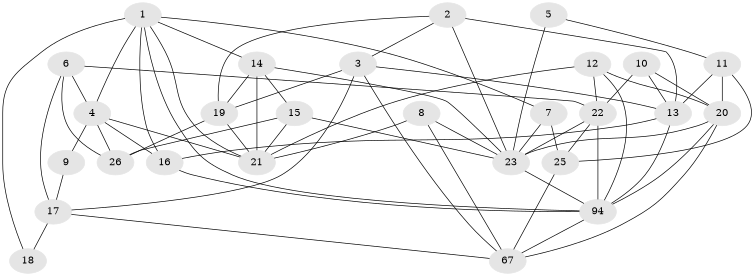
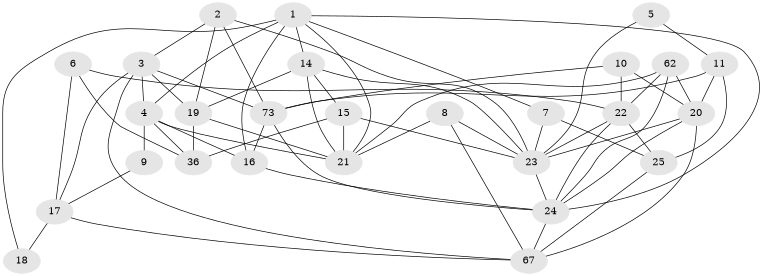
node "12": label "12" -> "62"
edge "6" -- "4": now "3" -- "4"
node "13": label "13" -> "73"
node "26": label "26" -> "36"
node "94": label "94" -> "24"
